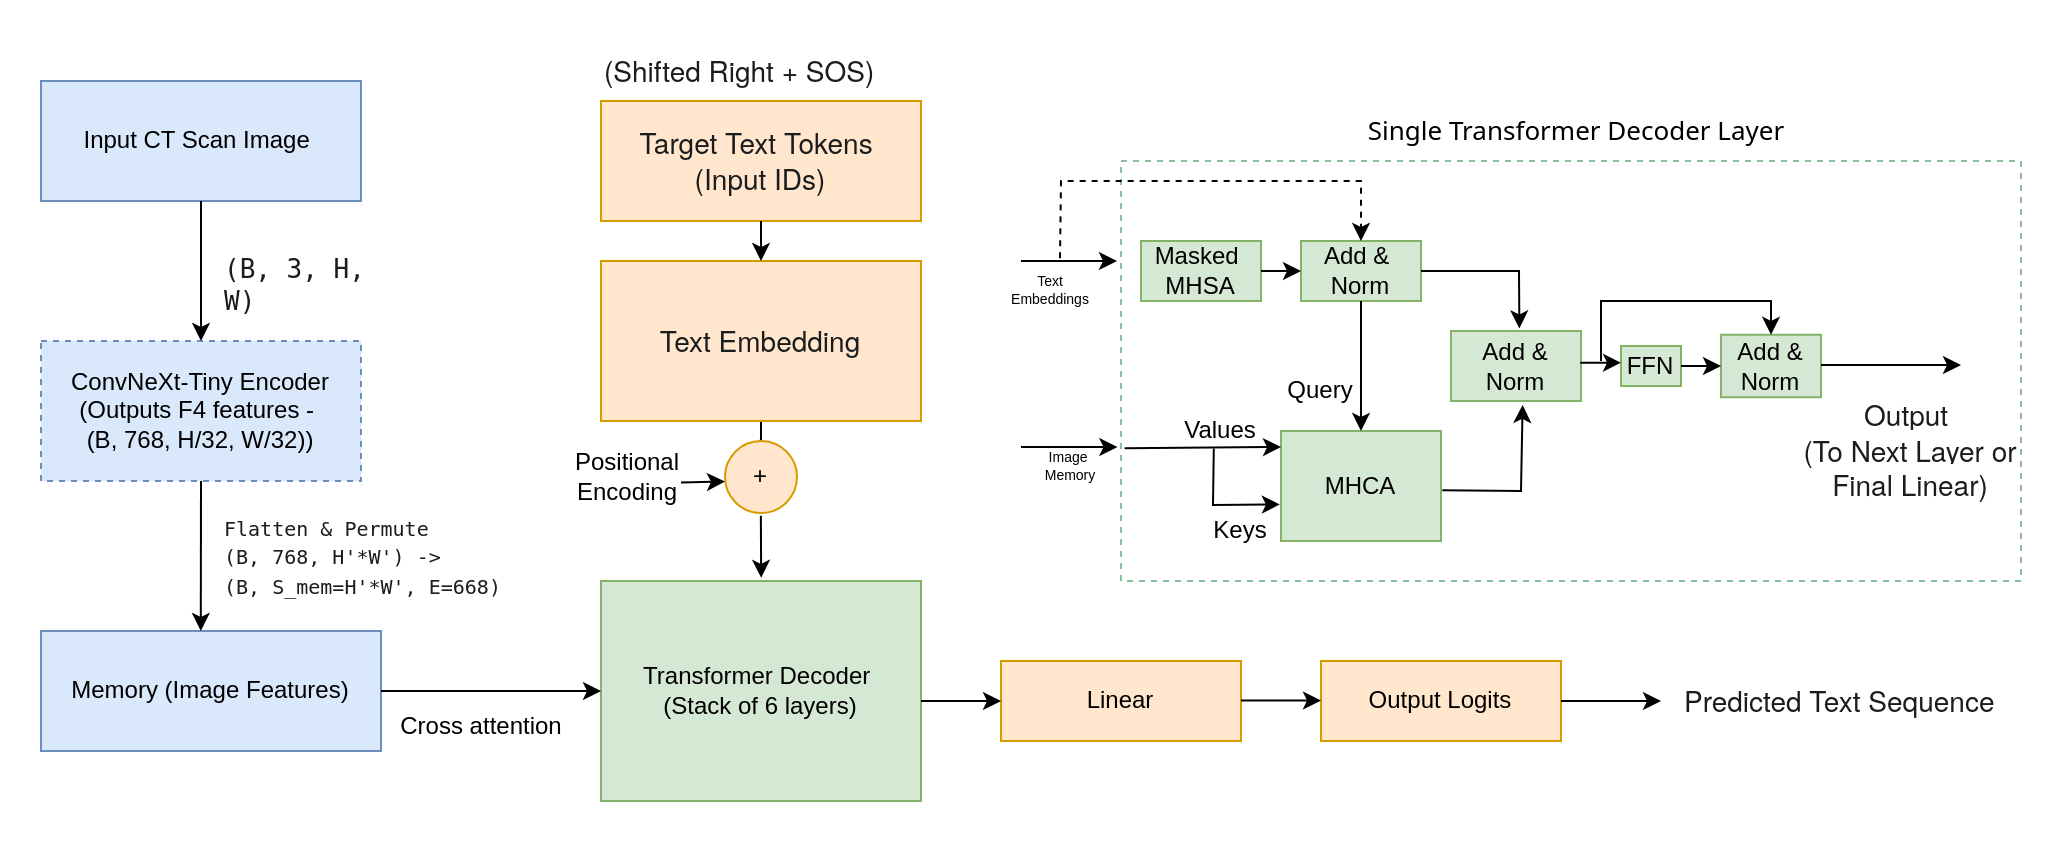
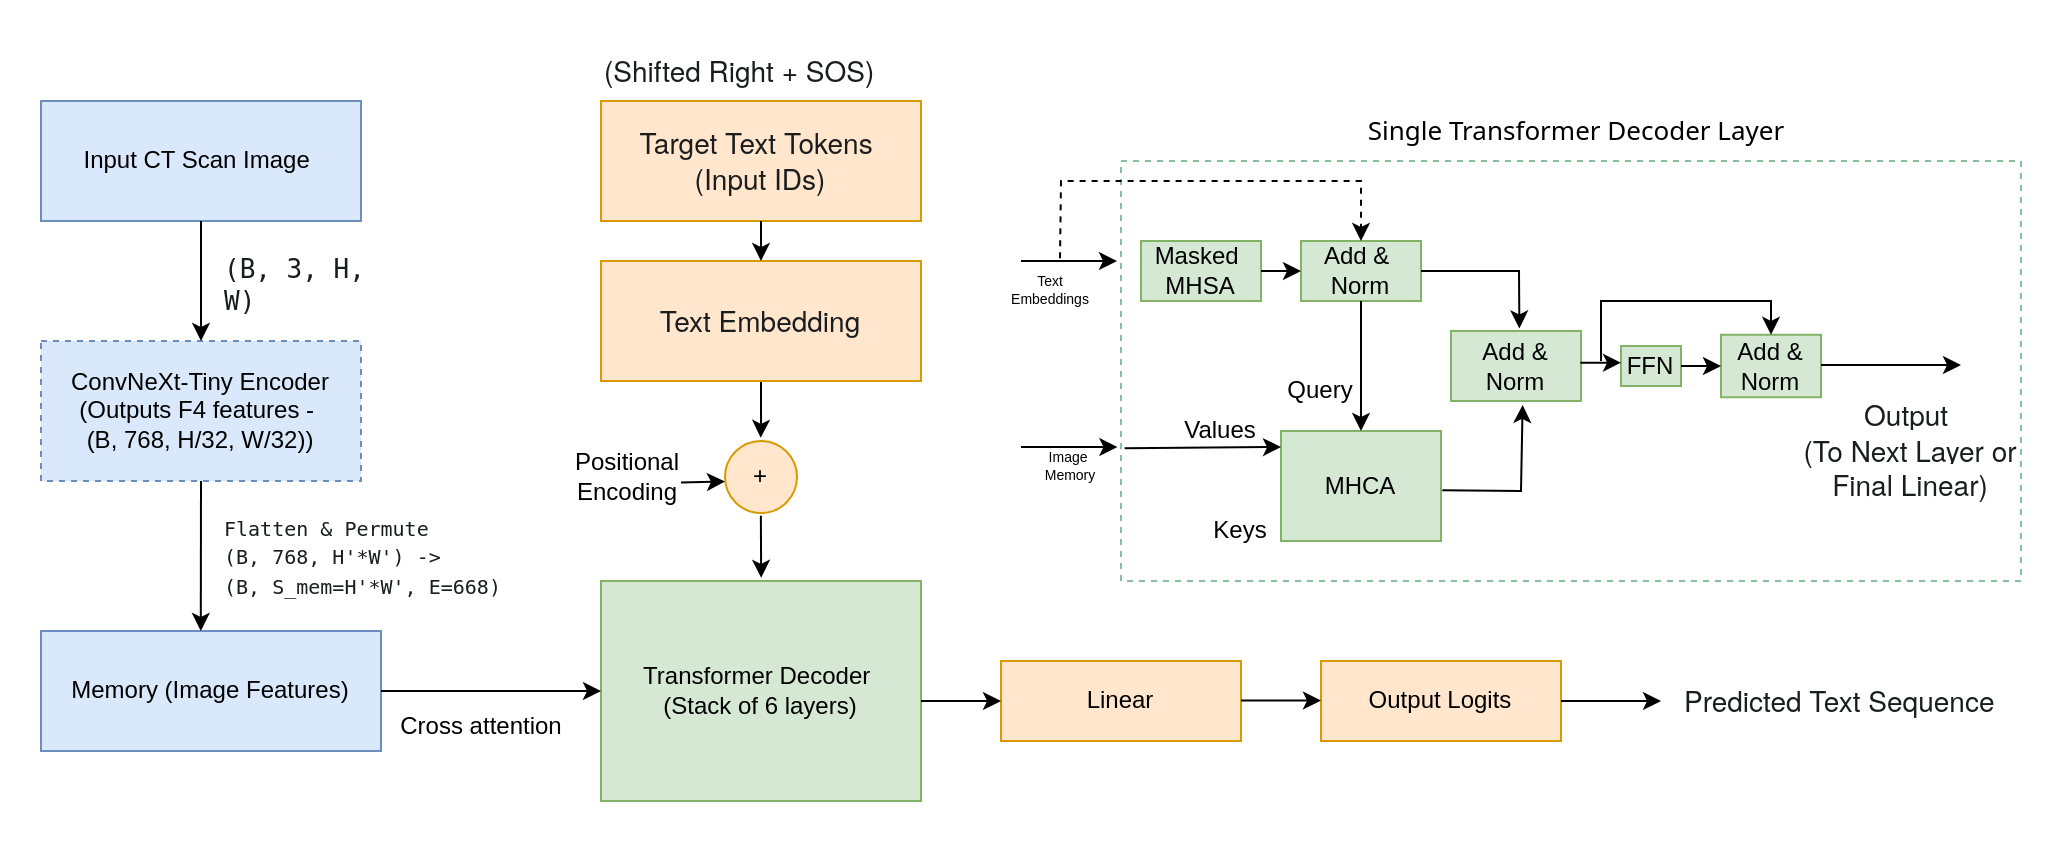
node "Input CT Scan Image": moved (201, 141) -> (201, 161)
node "Text Embedding": size 320x160 -> 320x120
edge "Values" -> "MHCA": removed
